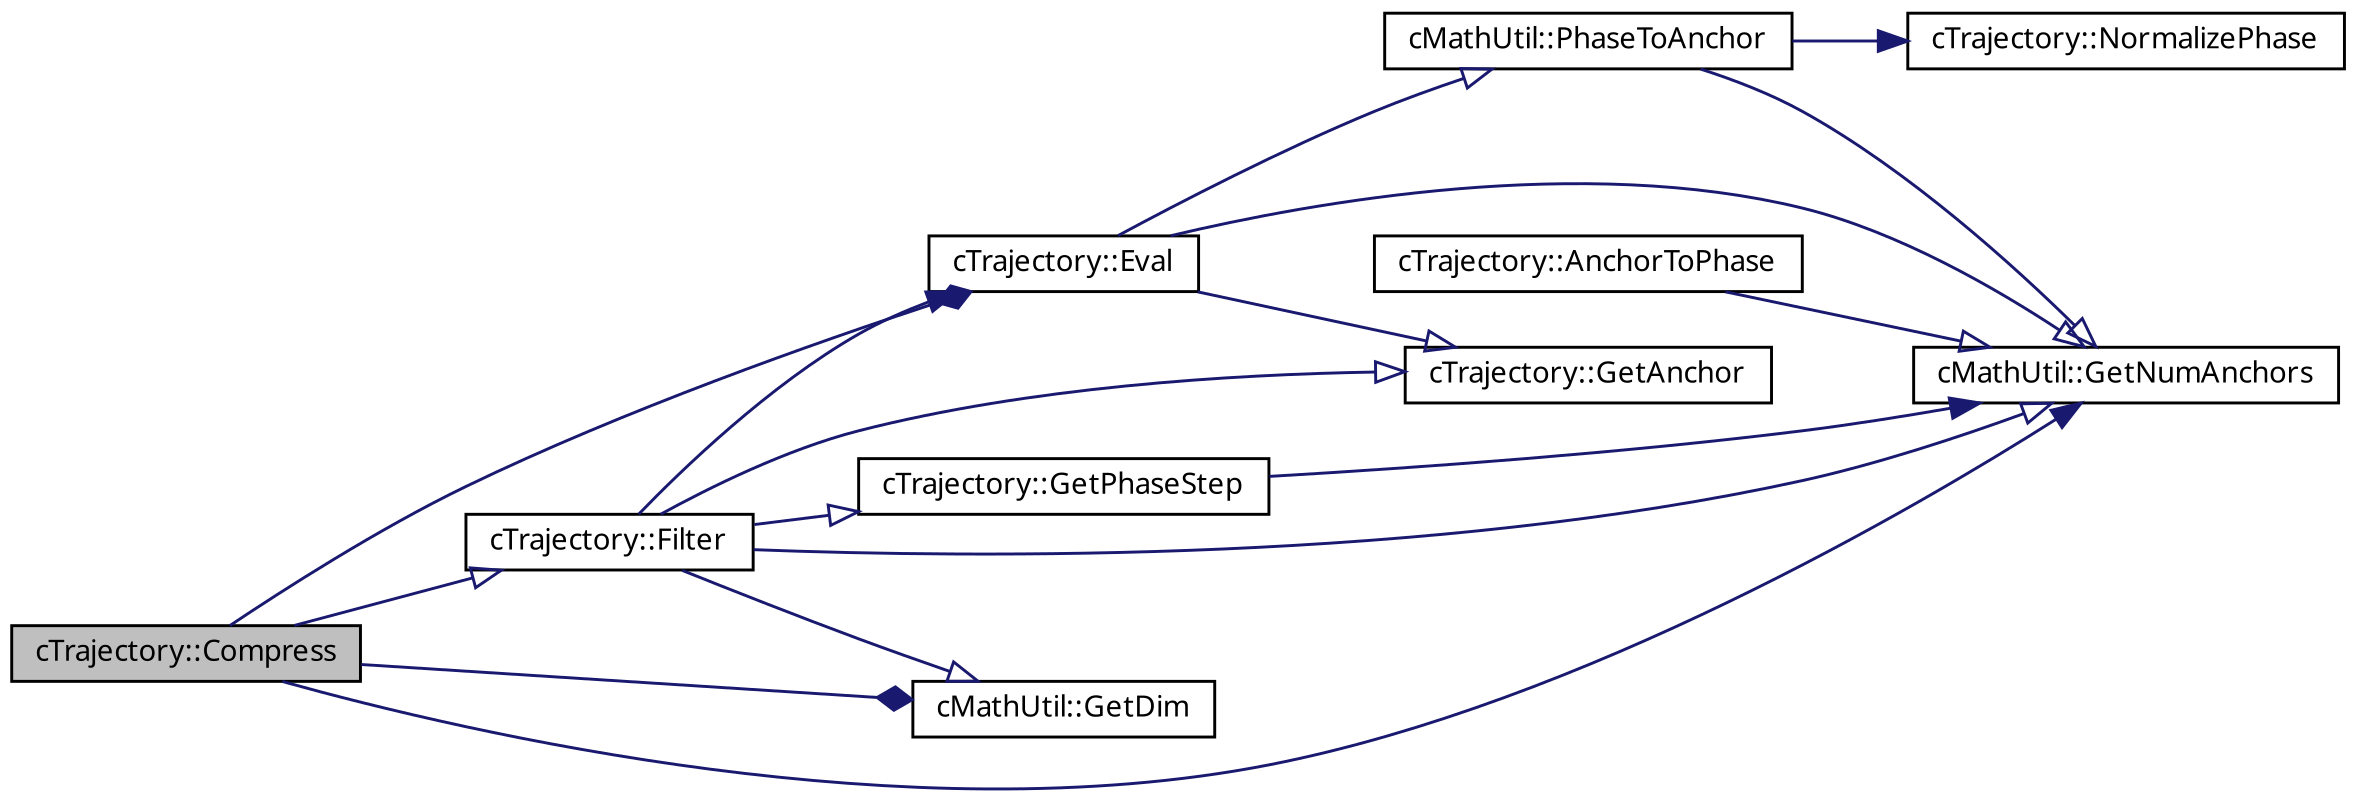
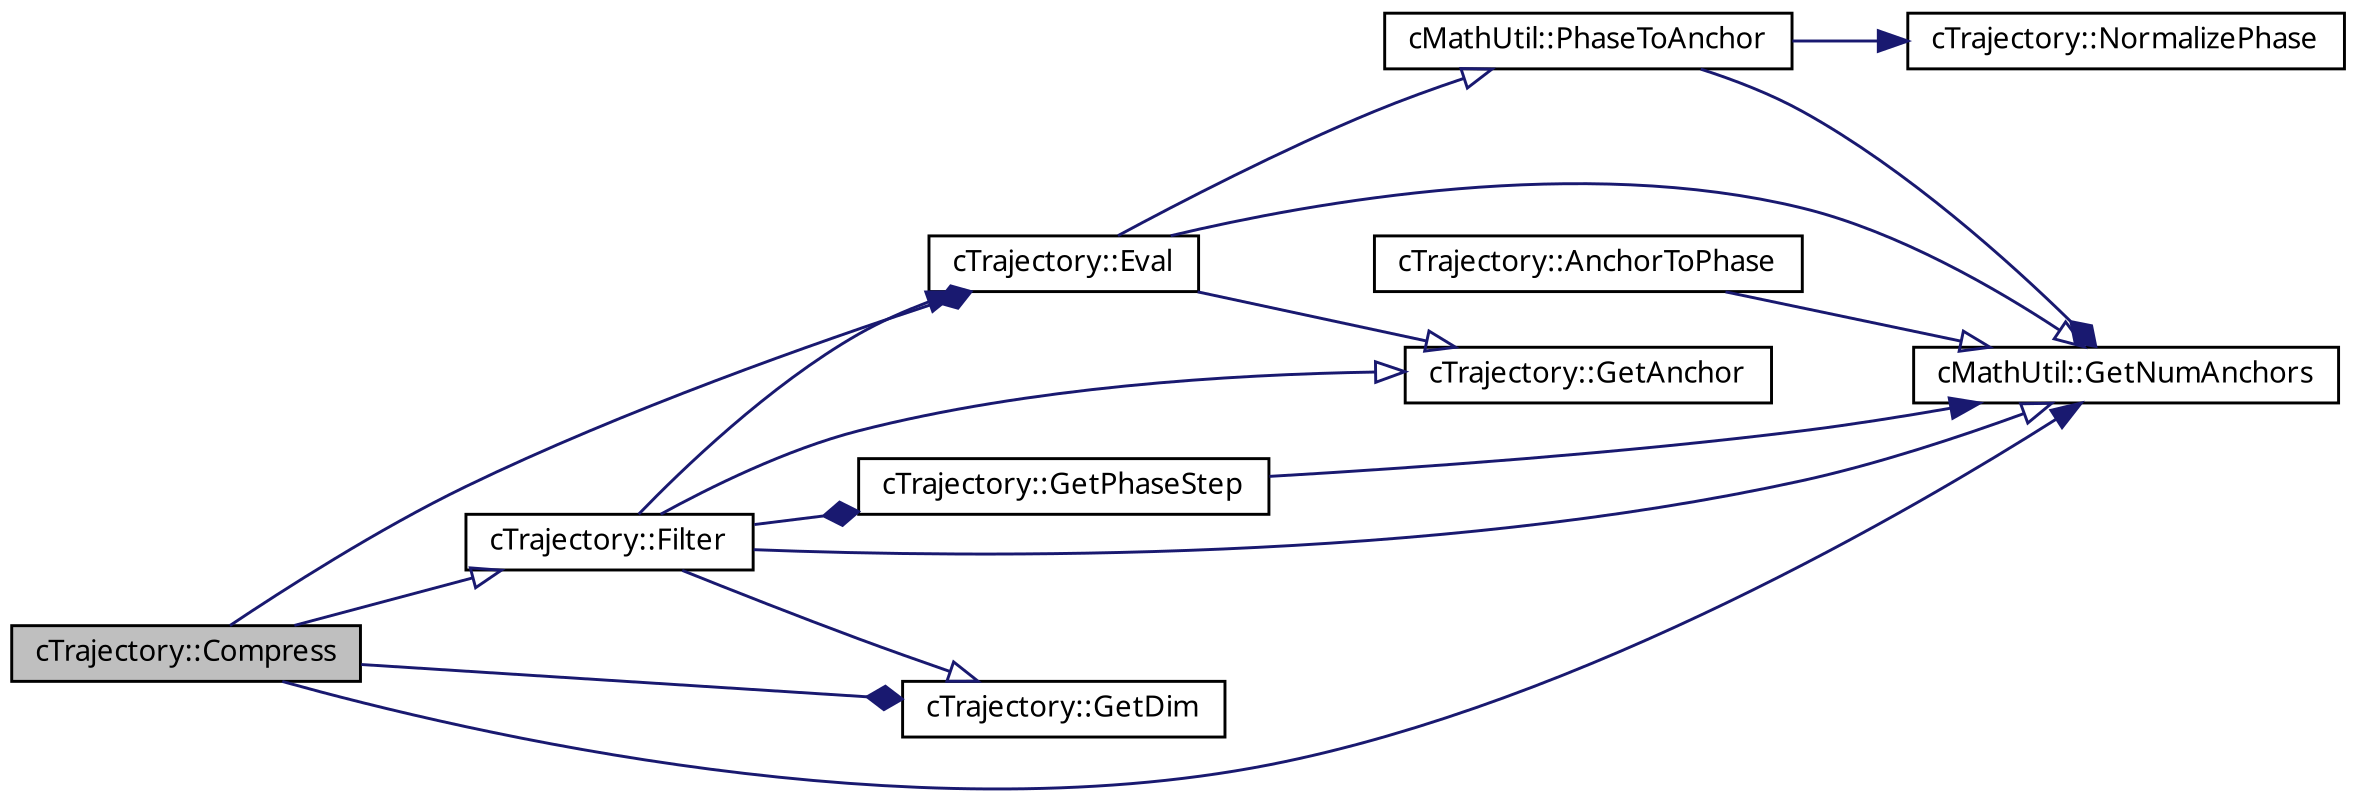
edge "cMathUtil::PhaseToAnchor" -> "cMathUtil::GetNumAnchors": arrowhead onormal -> diamond
edge "cTrajectory::Filter" -> "cTrajectory::GetPhaseStep": arrowhead onormal -> diamond
node "cMathUtil::GetDim": label "cMathUtil::GetDim" -> "cTrajectory::GetDim"
